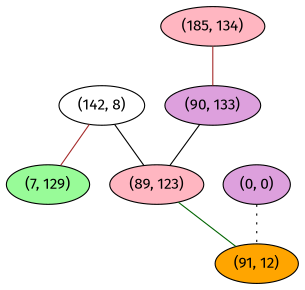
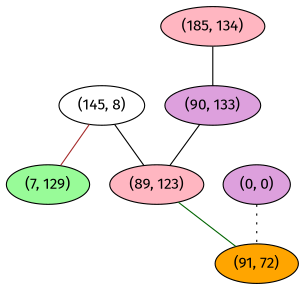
edge "(185, 134)" -- "(90, 133)": color brown -> black
node "(142, 8)": label "(142, 8)" -> "(145, 8)"
node "(91, 12)": label "(91, 12)" -> "(91, 72)"
